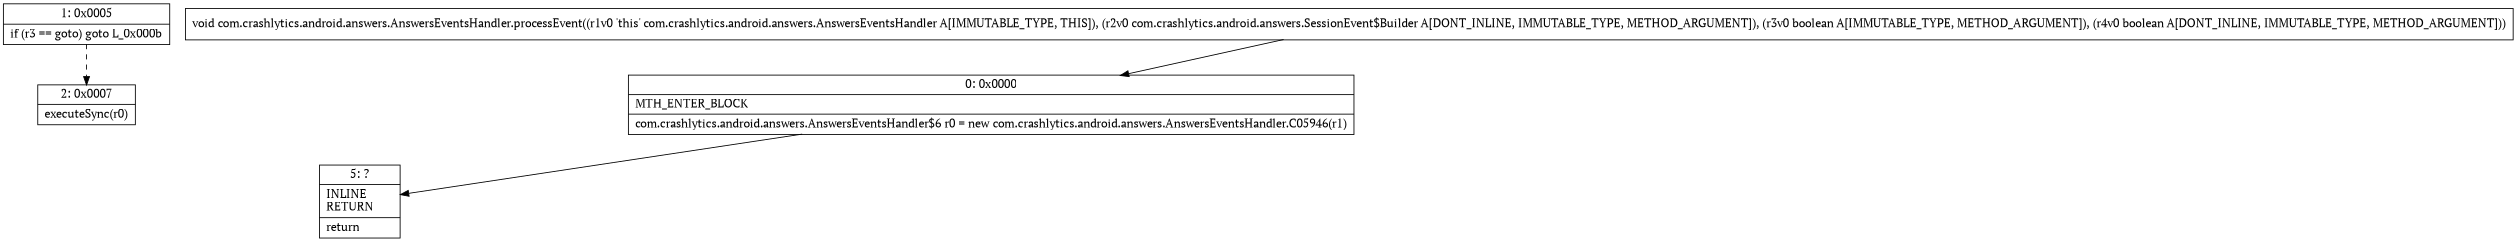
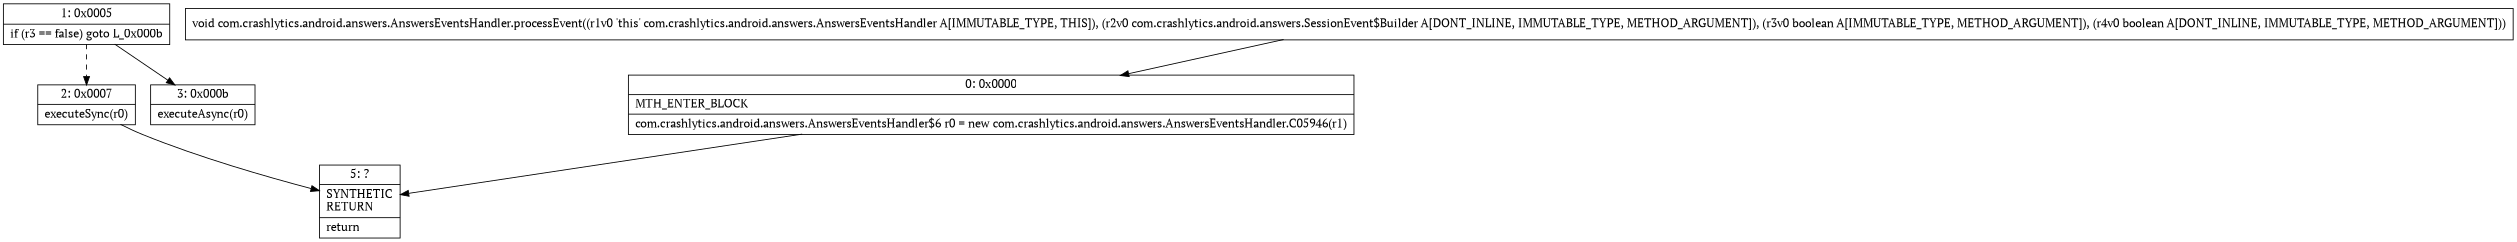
node "1: 0x0005": text "if (r3 == goto) goto L_0x000b" -> "if (r3 == false) goto L_0x000b"
node "3: 0x000b": added
edge "2: 0x0007" -> "5: ?": added
node "5: ?": text "INLINE" -> "SYNTHETIC"
